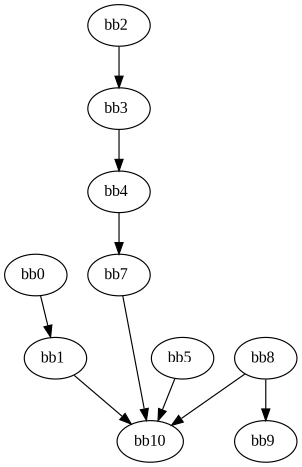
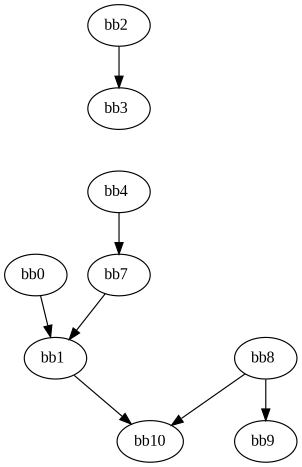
edge "bb3" -> "bb4": removed
edge "bb7" -> "bb10": now "bb7" -> "bb1"
node "bb5": removed
